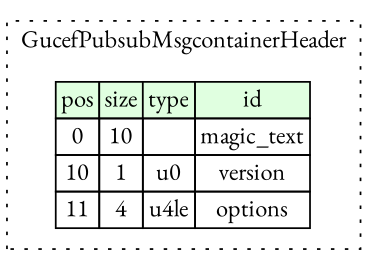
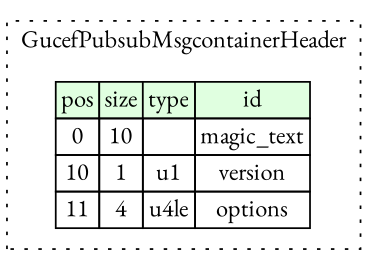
node "pos": text "u0" -> "u1"
